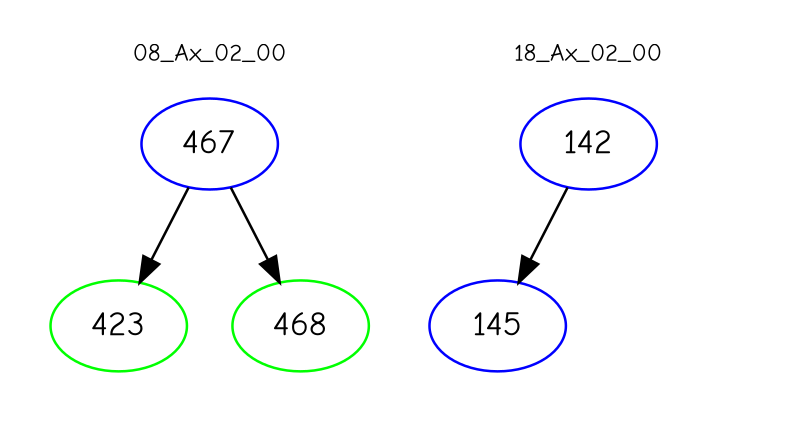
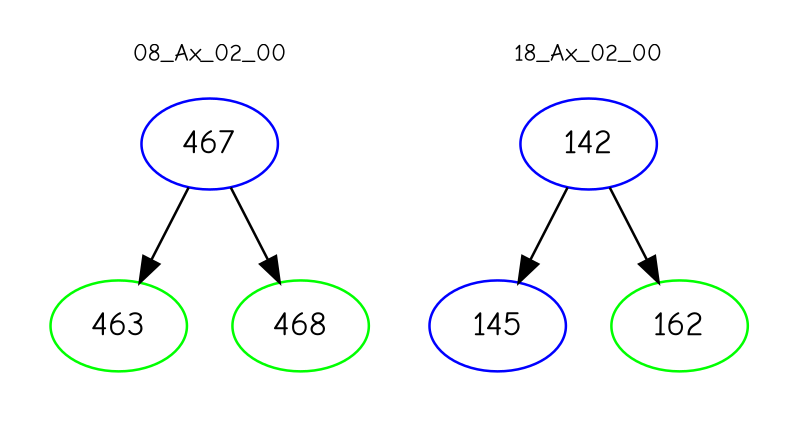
node "423": label "423" -> "463"
node "162": added
